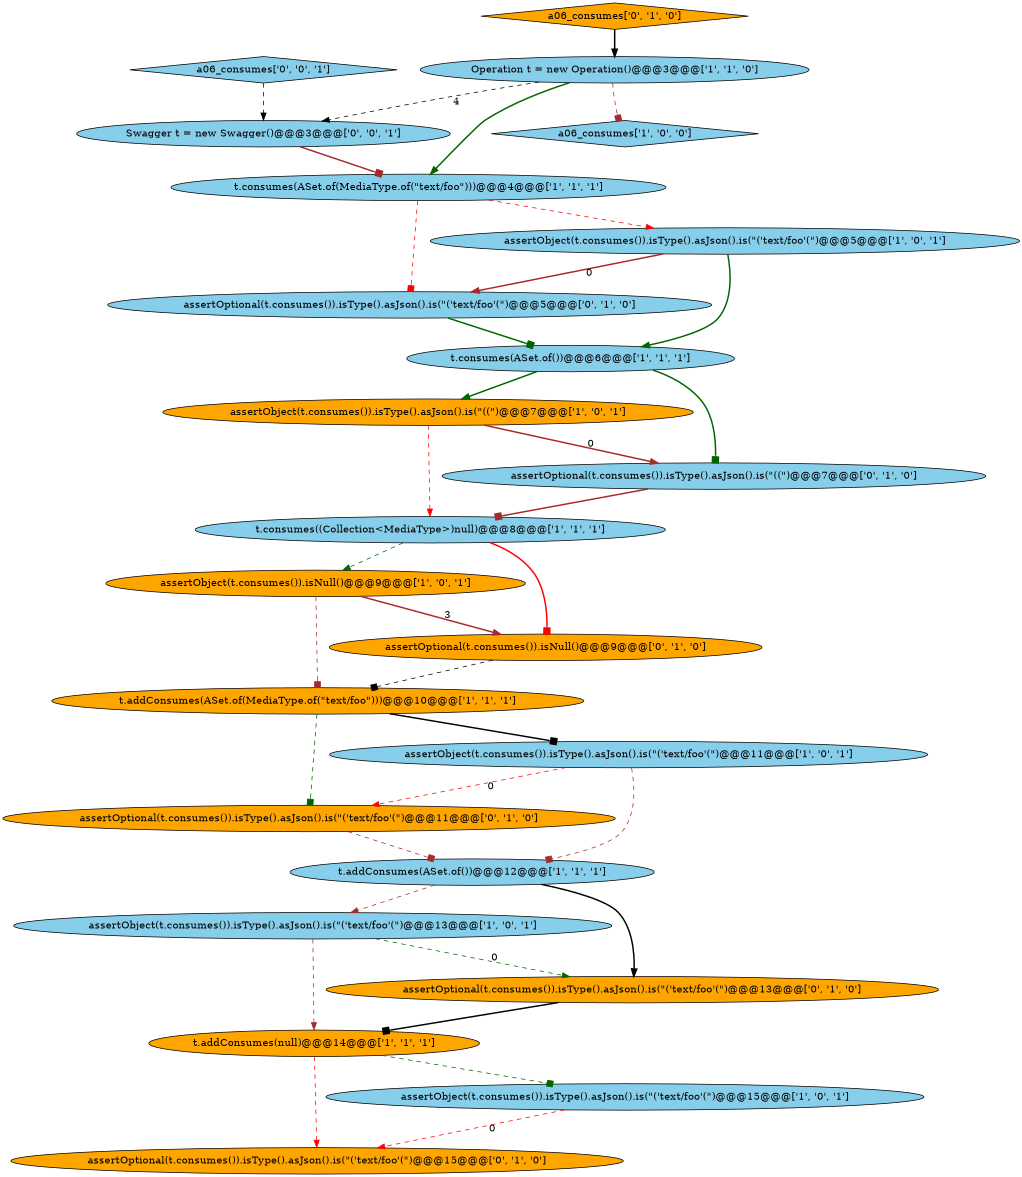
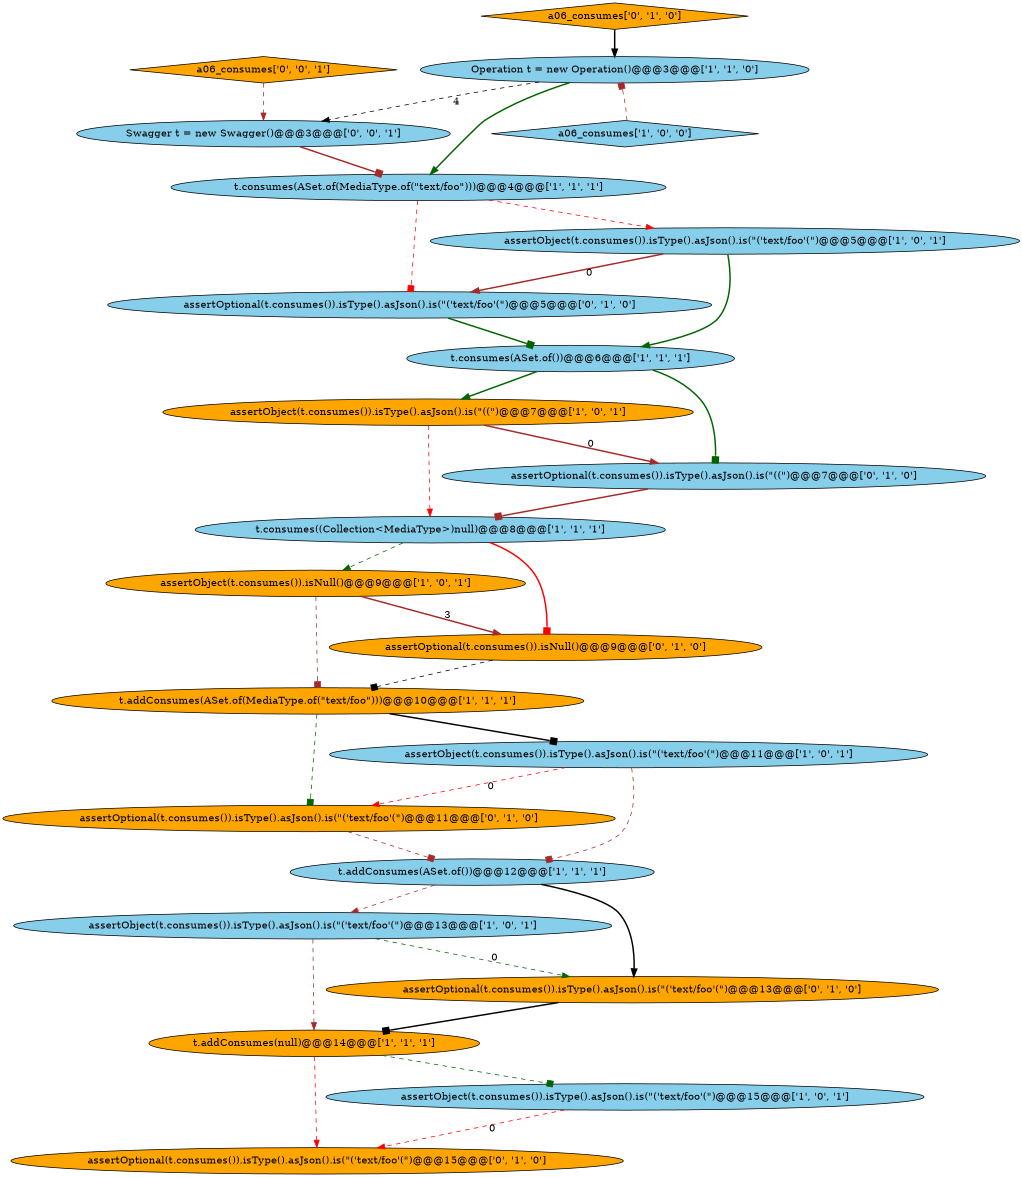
node "a06_consumes['0', '0', '1']": fillcolor skyblue -> orange
edge "a06_consumes['0', '0', '1']" -> "Swagger t = new Swagger()@@@3@@@['0', '0', '1']": color black -> brown
edge "Operation t = new Operation()@@@3@@@['1', '1', '0']" -> "a06_consumes['1', '0', '0']": reversed
